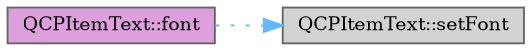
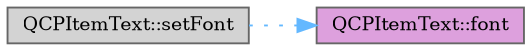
edge "QCPItemText::font" -> "QCPItemText::setFont": reversed
